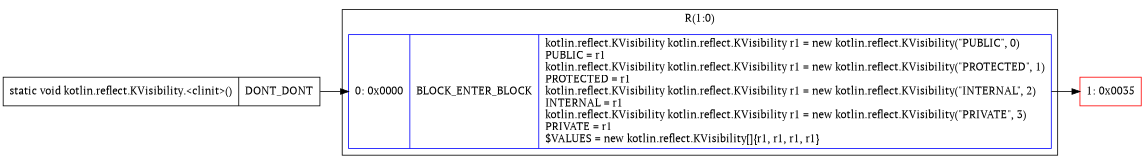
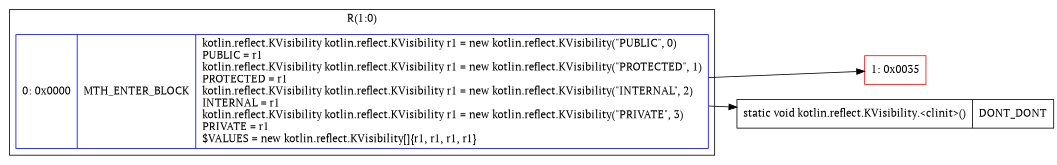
node "0: 0x0000": text "BLOCK_ENTER_BLOCK" -> "MTH_ENTER_BLOCK"
edge "static void kotlin.reflect.KVisibility.<clinit>()" -> "0: 0x0000": reversed
